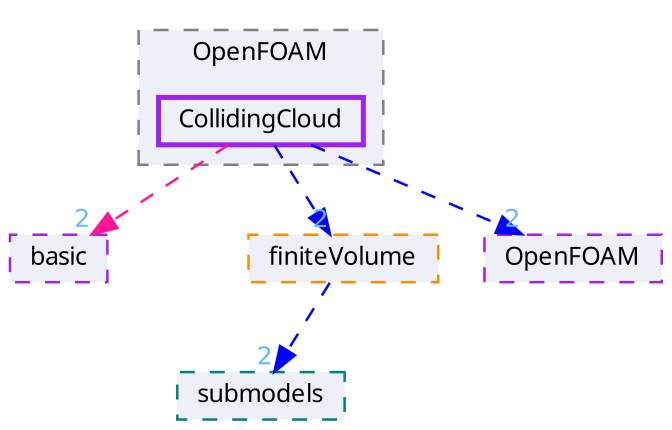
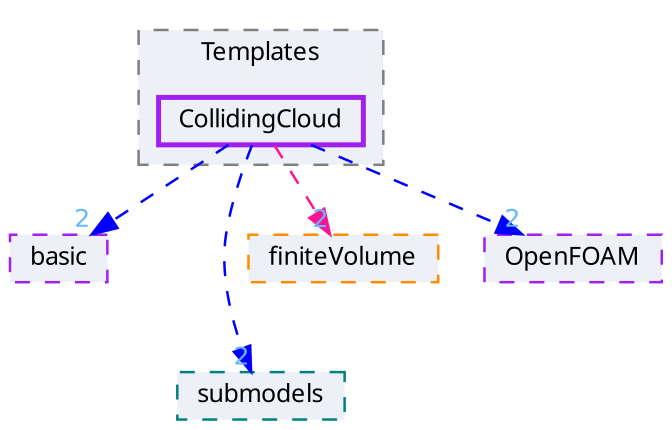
cluster "OpenFOAM": label "OpenFOAM" -> "Templates"
edge "CollidingCloud" -> "finiteVolume": color blue -> deeppink
edge "CollidingCloud" -> "basic": color deeppink -> blue
edge "finiteVolume" -> "submodels": now "CollidingCloud" -> "submodels"
